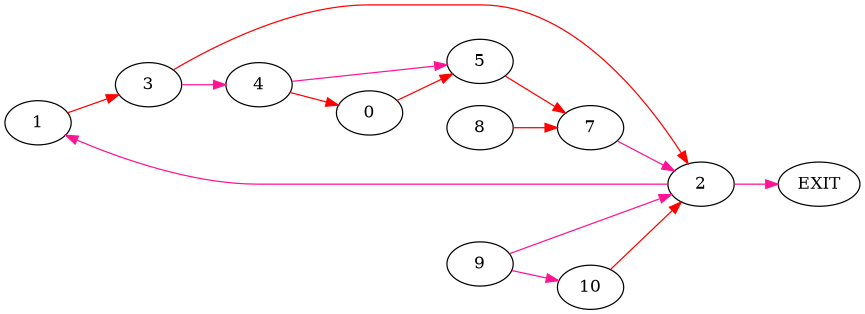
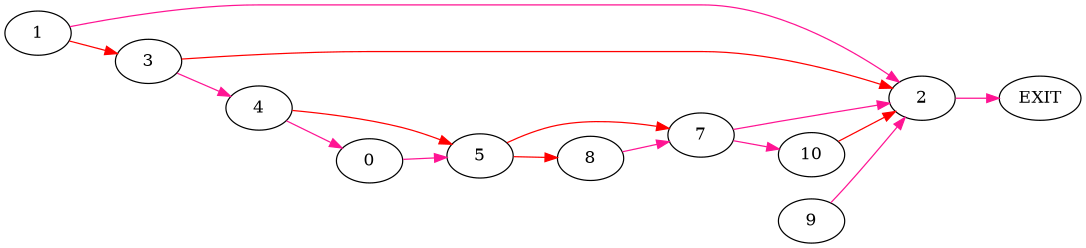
edge "4" -> "5": color deeppink -> red
edge "0" -> "5": color red -> deeppink
edge "4" -> "0": color red -> deeppink
edge "8" -> "7": color red -> deeppink
edge "5" -> "8": added
edge "2" -> "1": reversed
edge "9" -> "10": now "7" -> "10"
